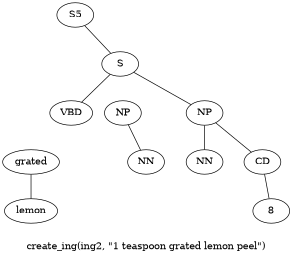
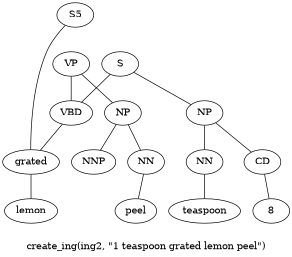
edge "S5" -- "S": now "S5" -- "grated"
node "VP": added
edge "VBD" -- "grated": added
node "NNP": added
node "peel": added
node "teaspoon": added
